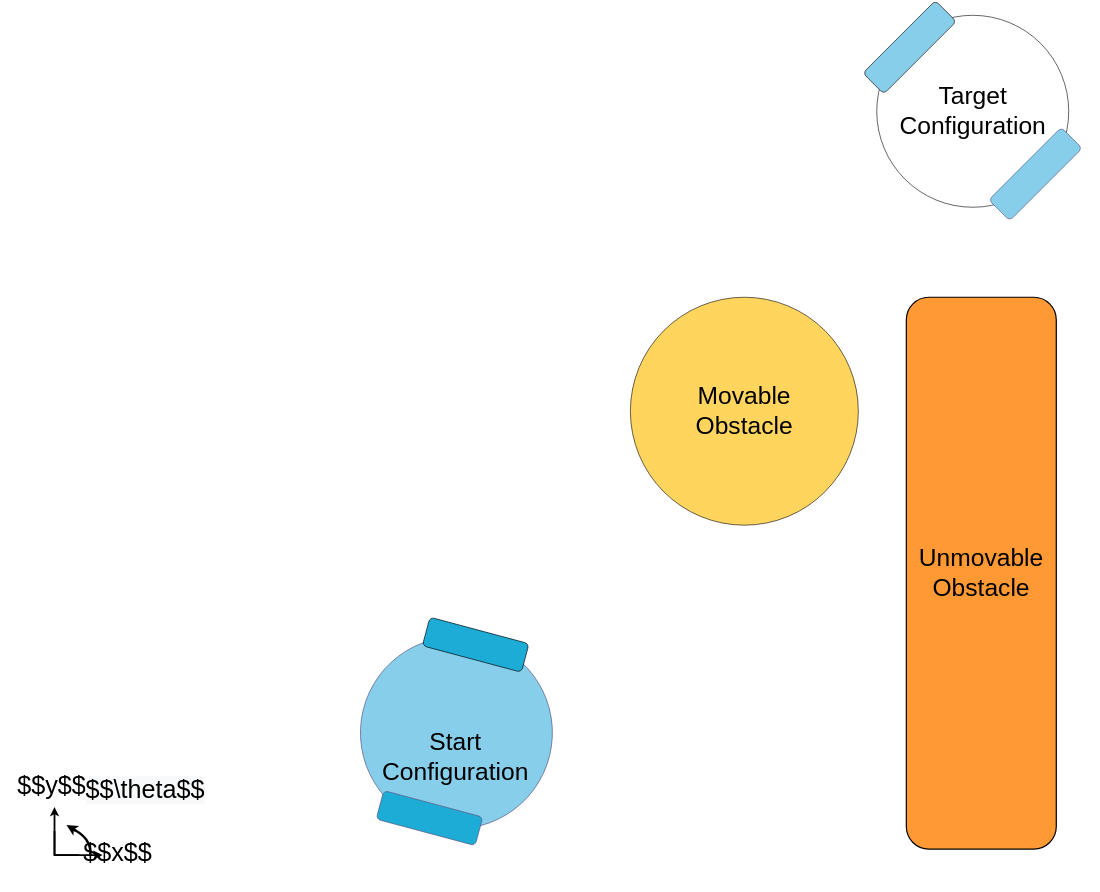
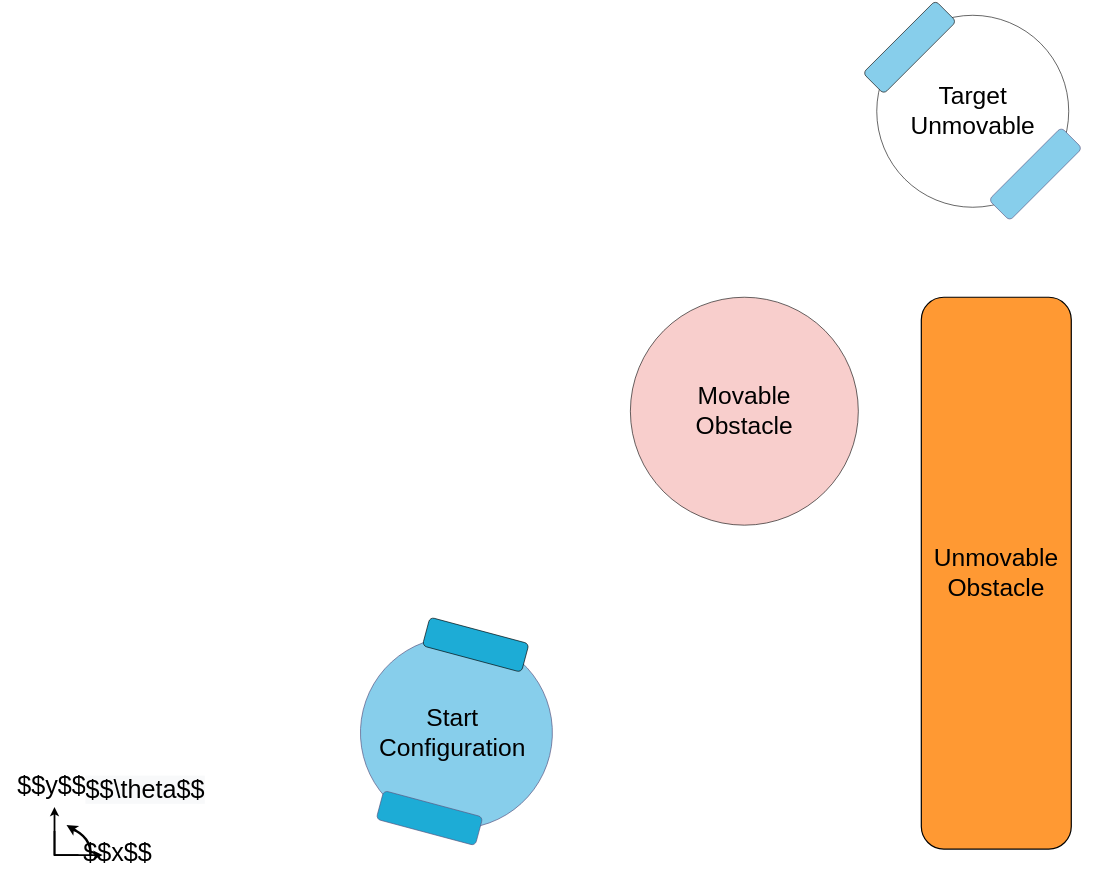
node "Target Configuration": label "Target Configuration" -> "Target Unmovable"
node "Movable Obstacle": fillcolor #ffd55e -> #f8cecc
node "Unmovable Obstacle": moved (981, 573) -> (996, 573)
node "Start Configuration": moved (455, 757) -> (452, 733)
